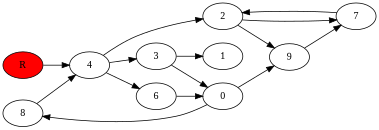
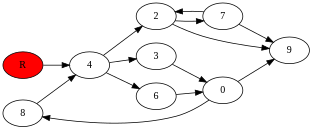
edge "9" -> "7": reversed
node "1": removed
